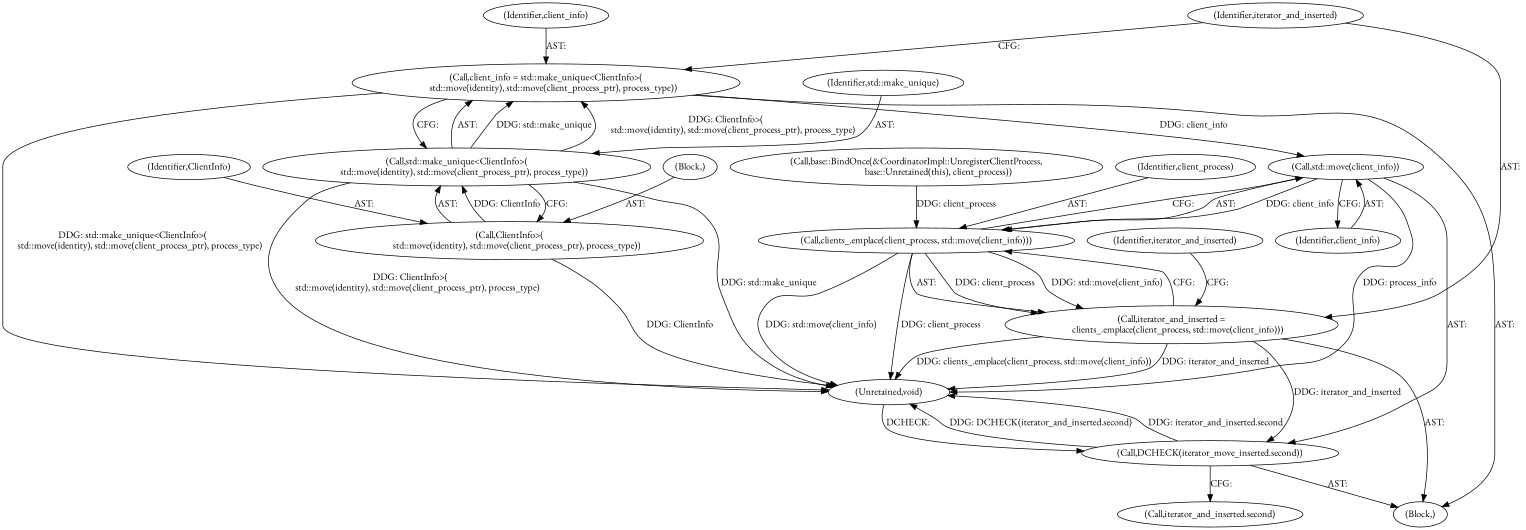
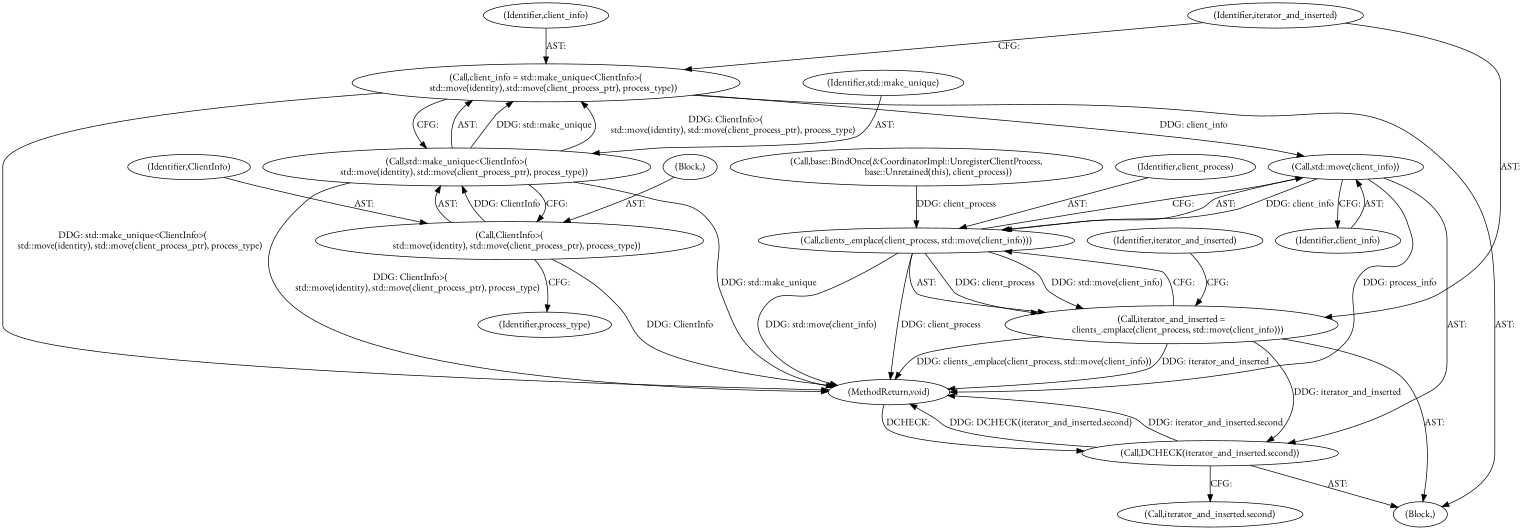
node "(Identifier,process_type)": added
node "(Unretained,void)": label "(Unretained,void)" -> "(MethodReturn,void)"
node "(Call,DCHECK(iterator_move_inserted.second))": label "(Call,DCHECK(iterator_move_inserted.second))" -> "(Call,DCHECK(iterator_and_inserted.second))"
